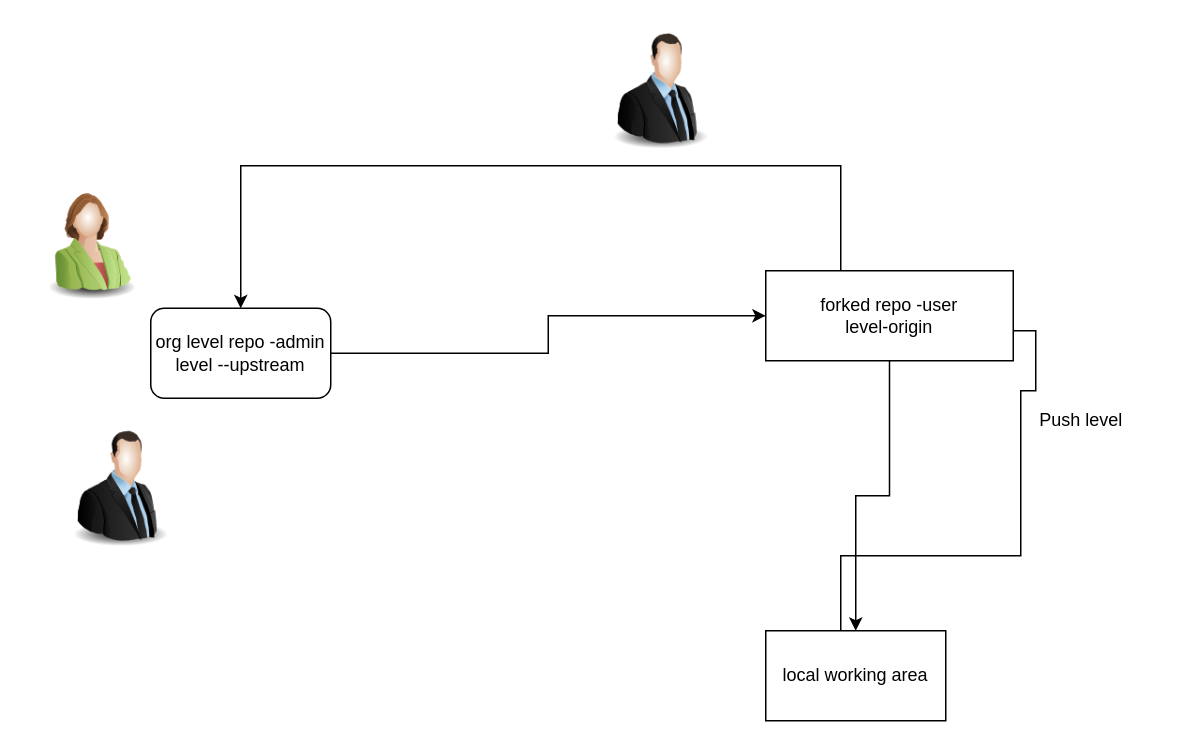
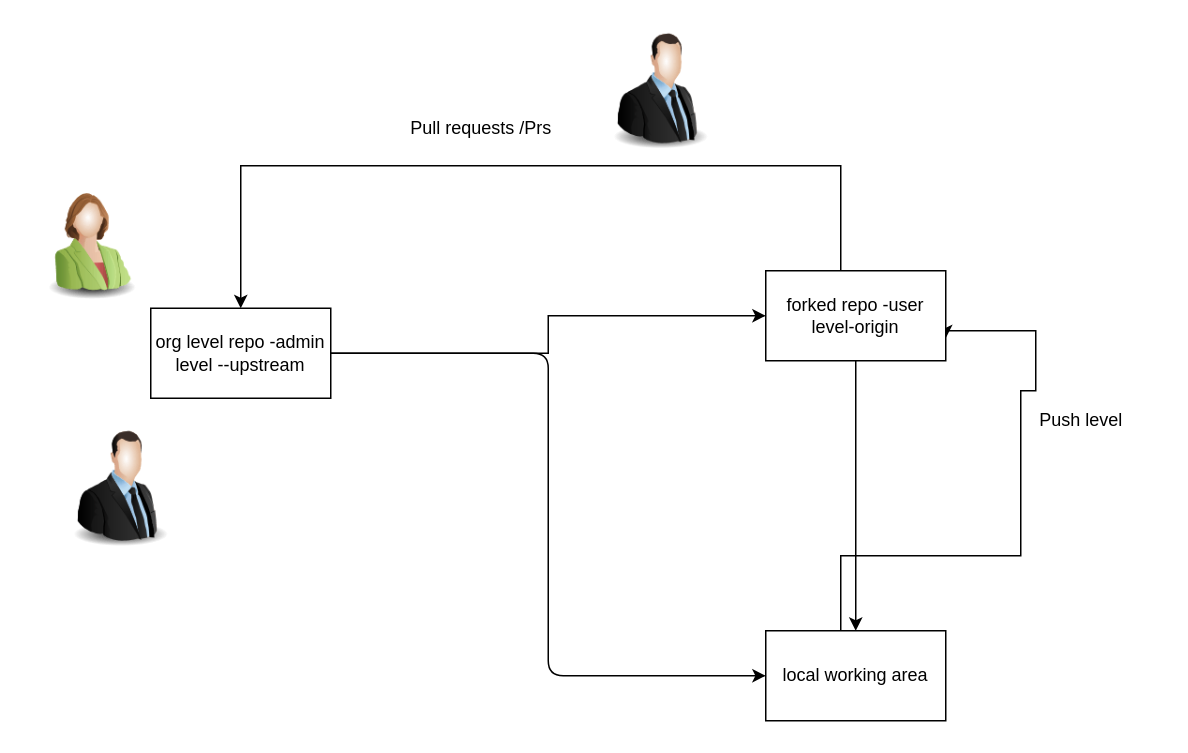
node "Pull requests /Prs": added
node "forked repo -user level-origin": size 248x90 -> 180x90
node "org level repo -admin level --upstream": shape rounded rectangle -> rectangle
edge "org level repo -admin level --upstream" -> "local working area": added
